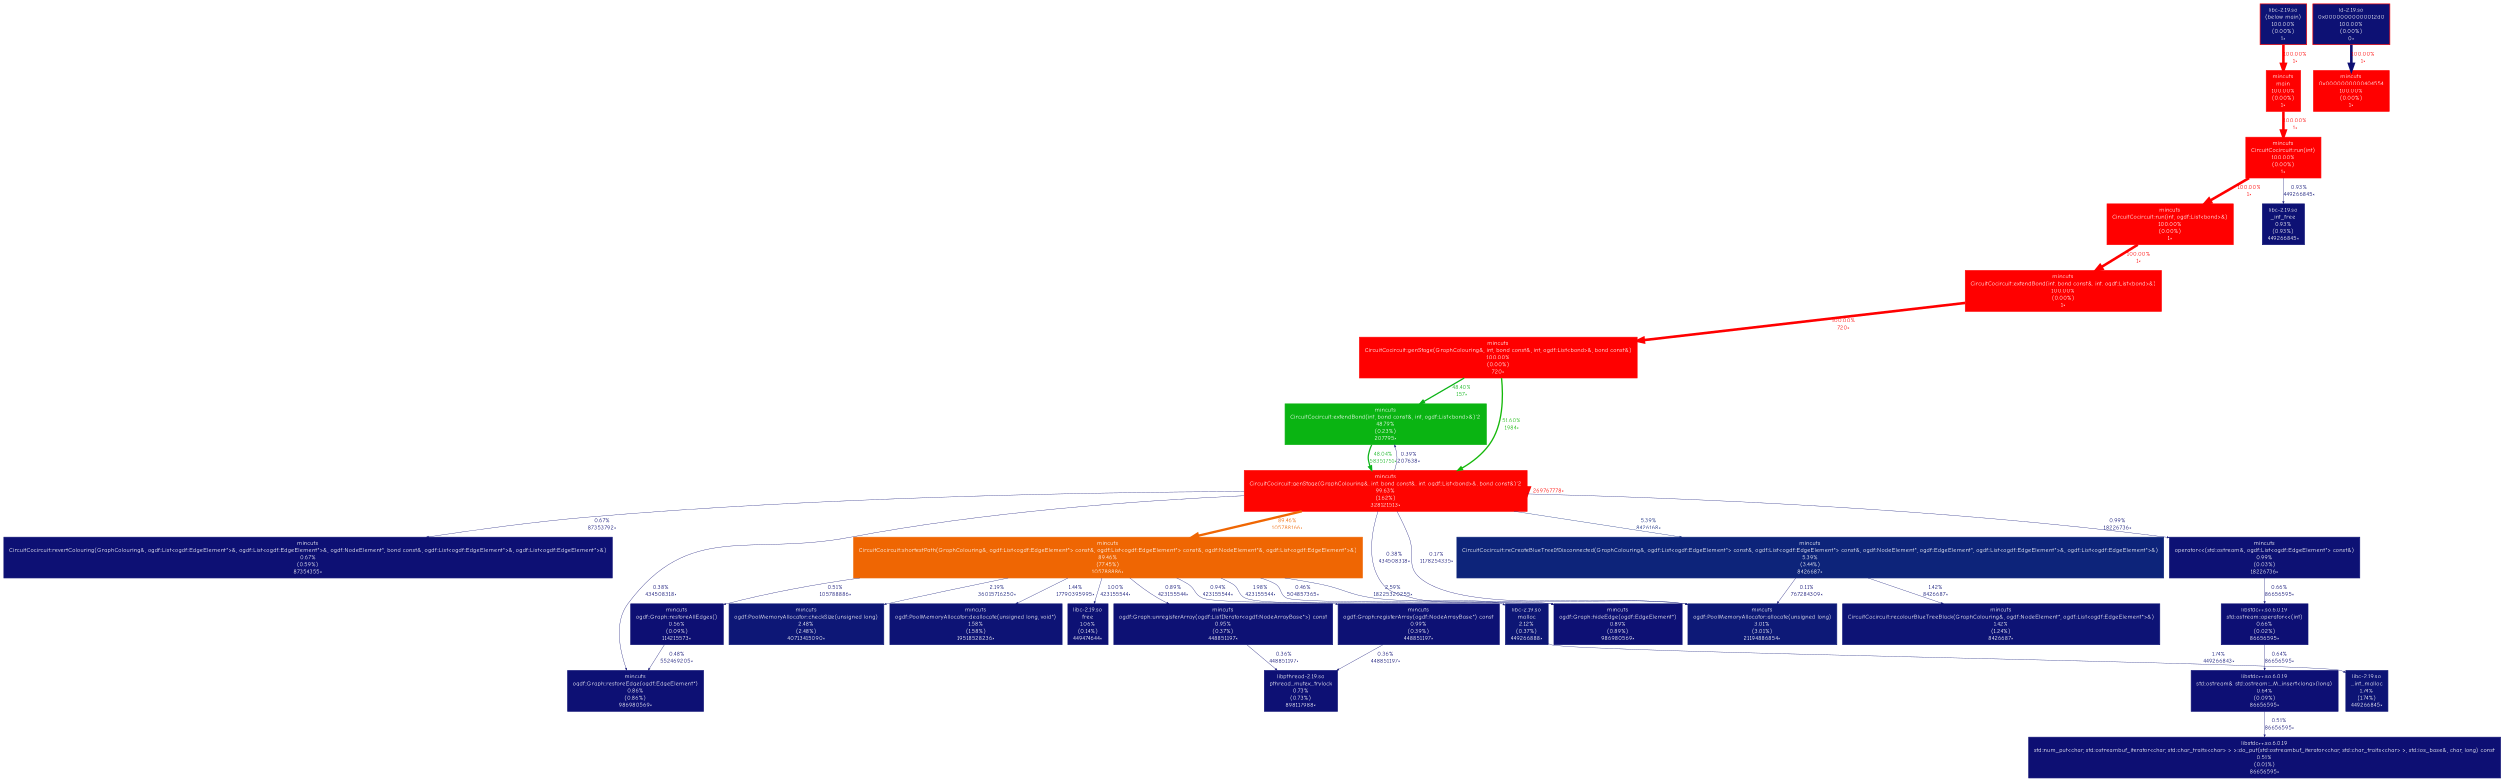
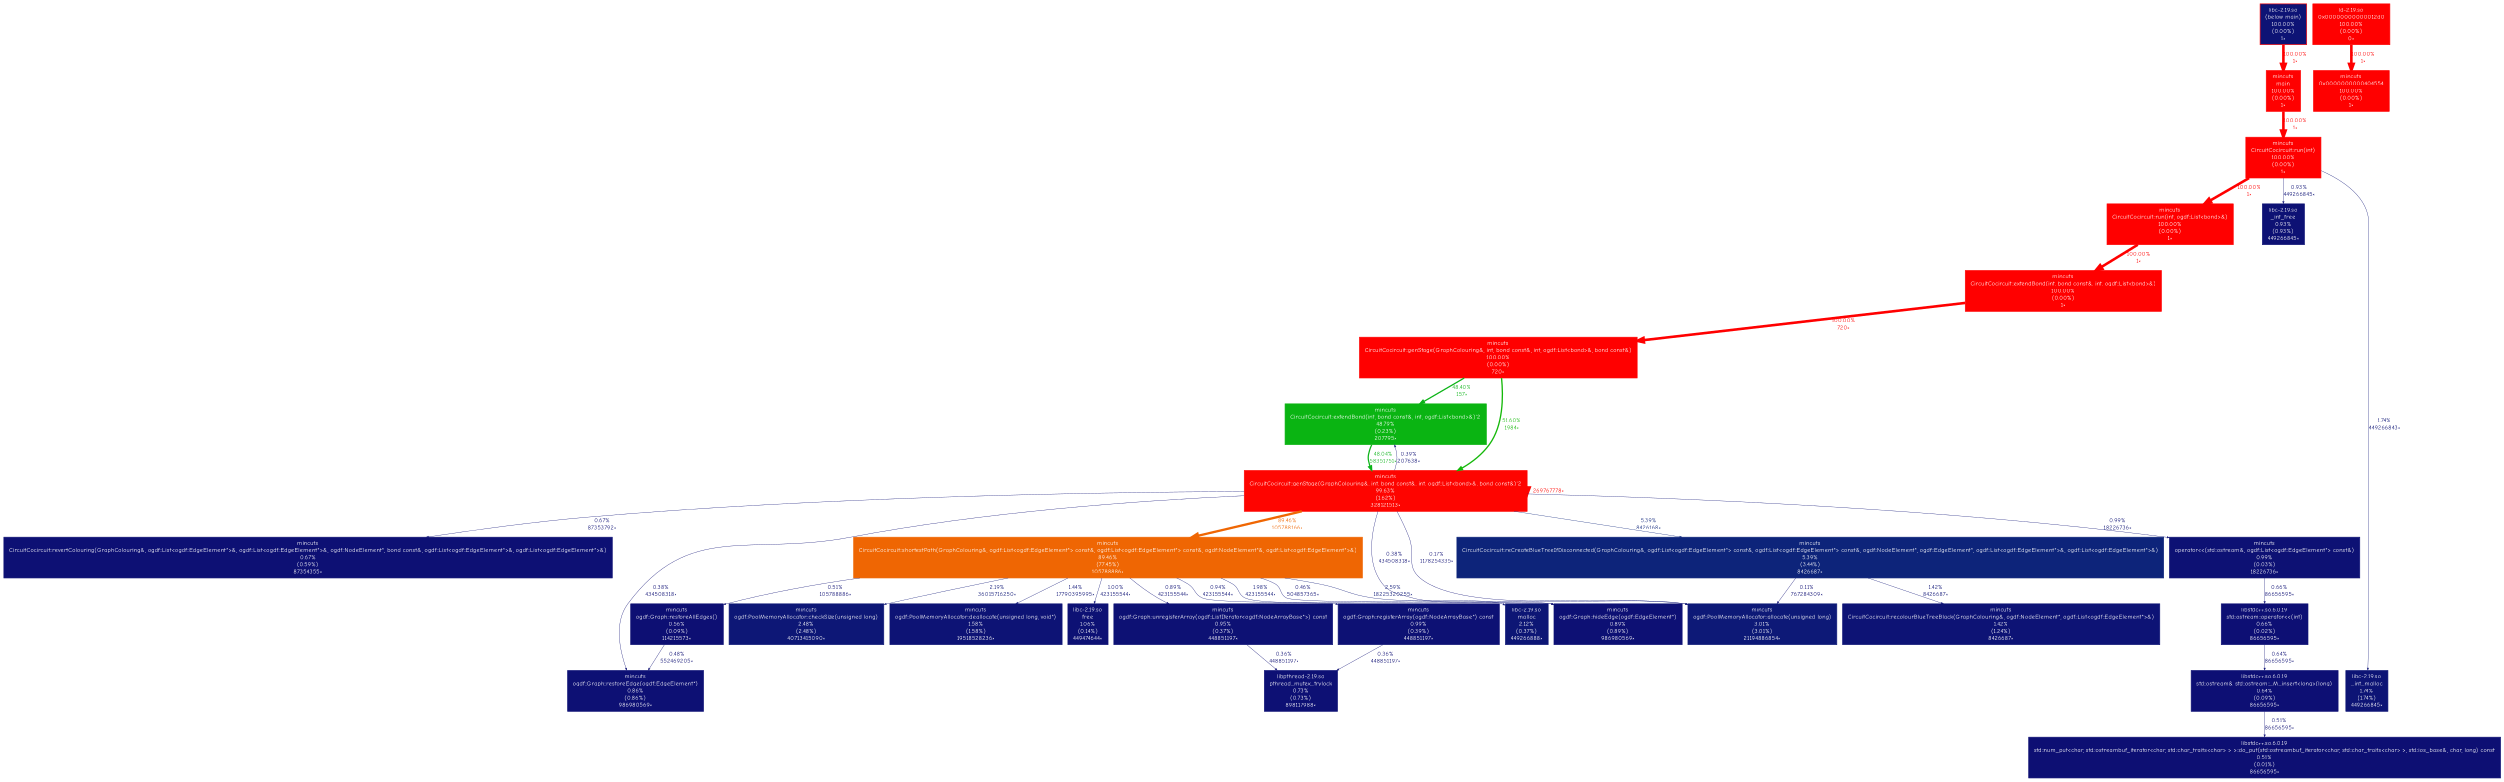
node "ld-2.19.so 0x00000000000012d0 100.00% (0.00%) 0×": fillcolor #0d1174 -> #ff0000
edge "ld-2.19.so 0x00000000000012d0 100.00% (0.00%) 0×" -> "mincuts 0x0000000000404554 100.00% (0.00%) 1×": color #0d0f73 -> #ff0000
edge "libc-2.19.so malloc 2.12% (0.37%) 449266888×" -> "libc-2.19.so _int_malloc 1.74% (1.74%) 449266845×": now "mincuts CircuitCocircuit::run(int) 100.00% (0.00%) 1×" -> "libc-2.19.so _int_malloc 1.74% (1.74%) 449266845×"
